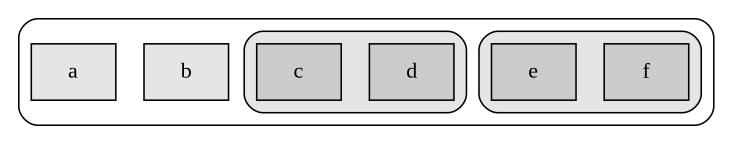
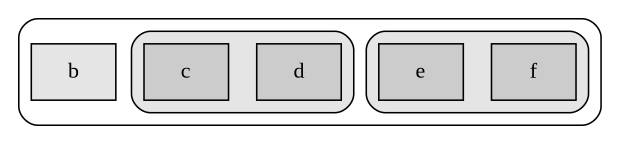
node "a": removed
